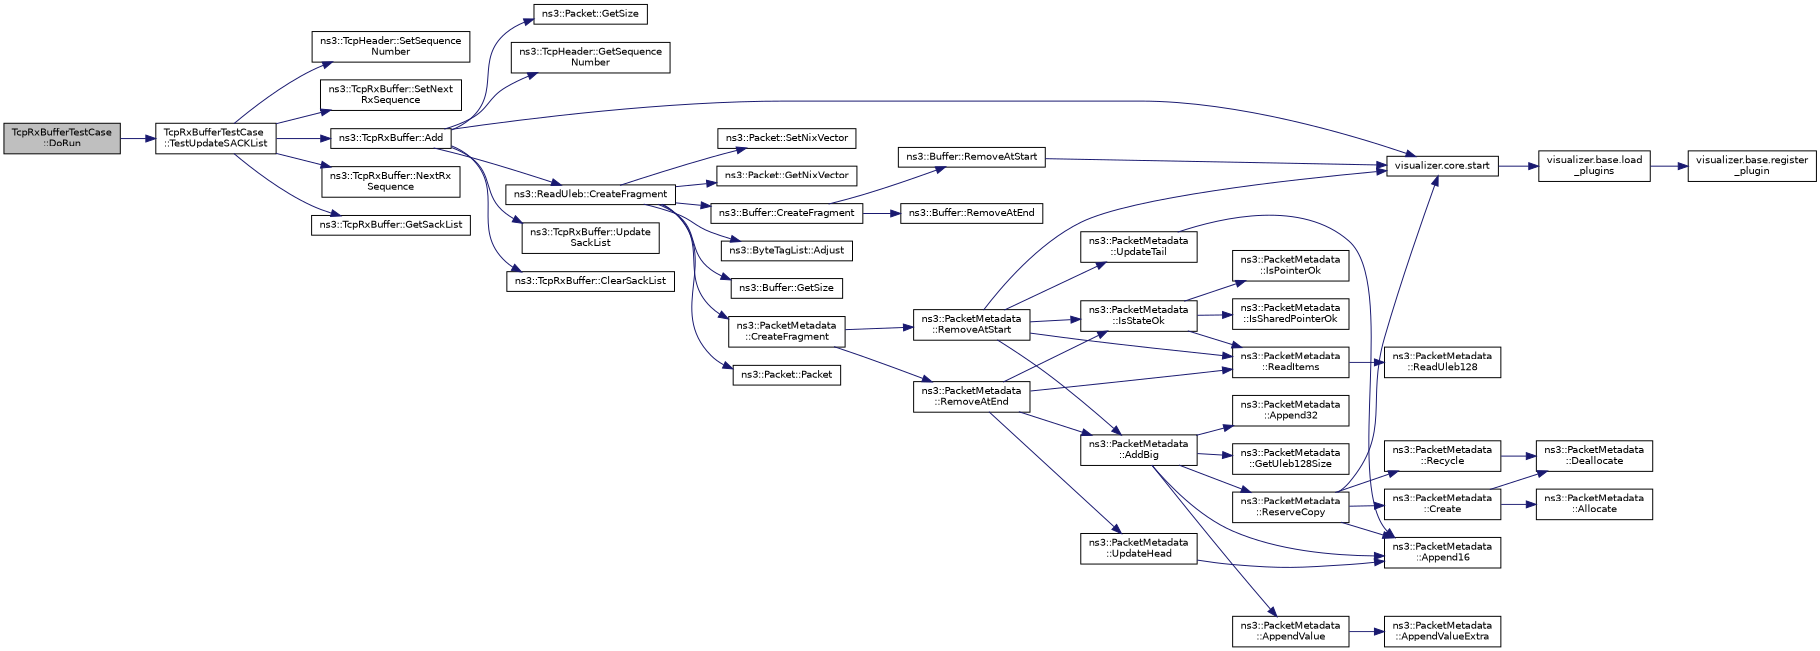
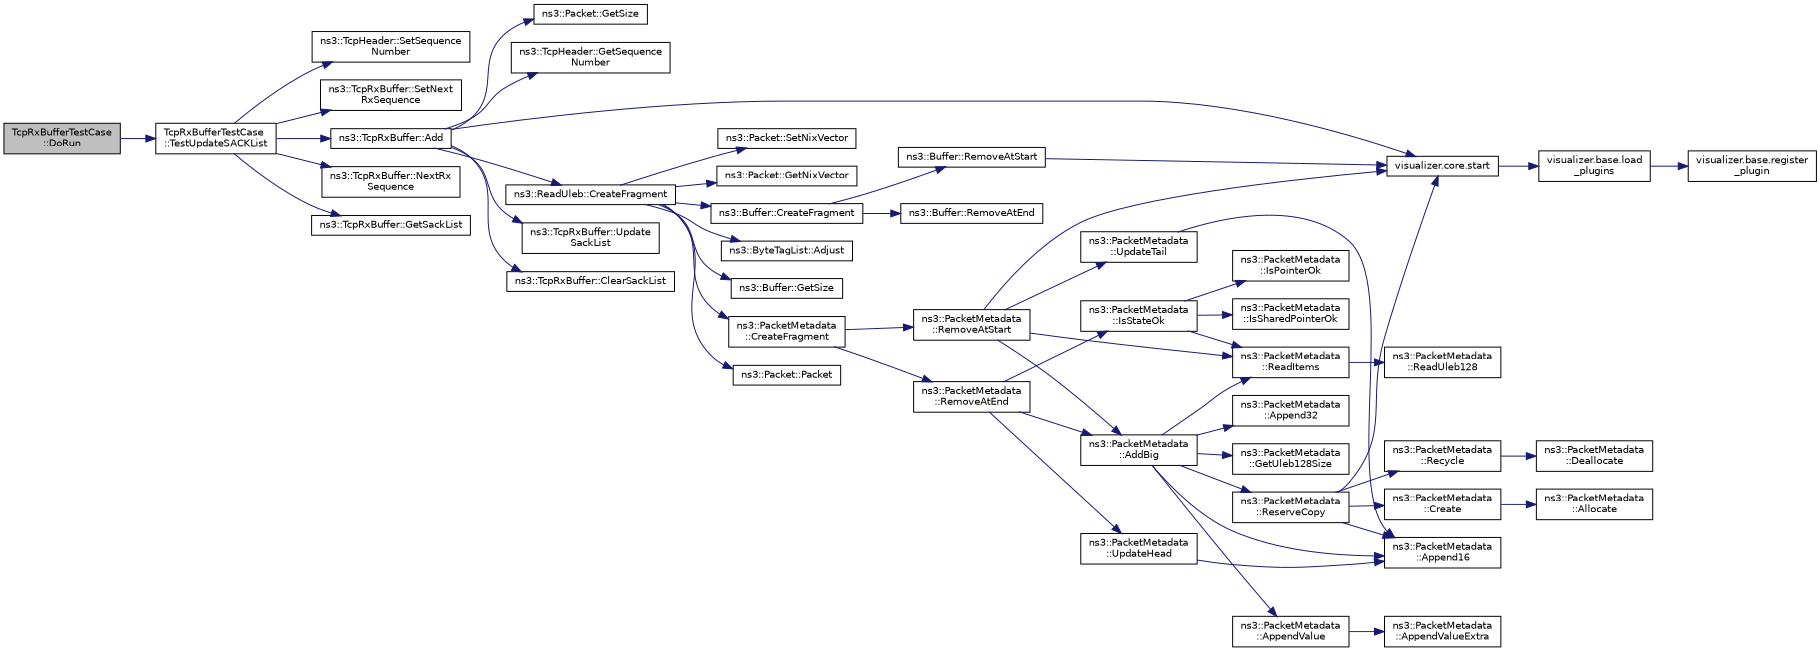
edge "ns3::PacketMetadata ::RemoveAtStart" -> "ns3::PacketMetadata ::IsStateOk": removed
edge "ns3::PacketMetadata ::RemoveAtEnd" -> "ns3::PacketMetadata ::ReadItems": now "ns3::PacketMetadata ::AddBig" -> "ns3::PacketMetadata ::ReadItems"
edge "ns3::PacketMetadata ::Create" -> "ns3::PacketMetadata ::Deallocate": removed
